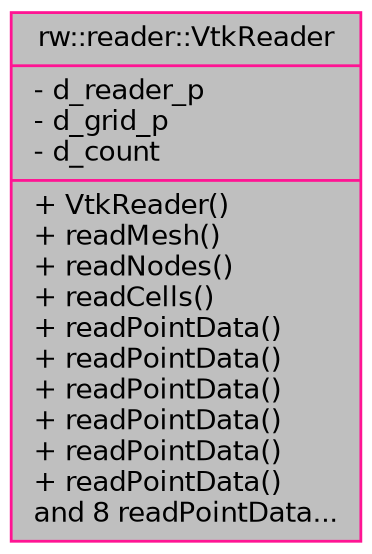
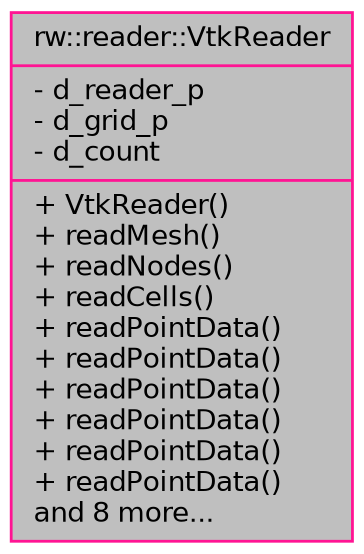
node "rw::reader::VtkReader": text "and 8 readPointData..." -> "and 8 more..."
